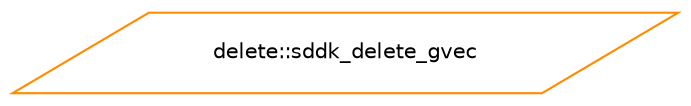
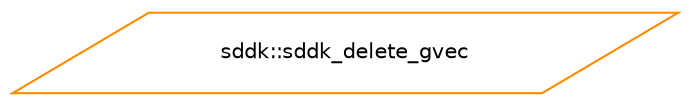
node "delete::sddk_delete_gvec": label "delete::sddk_delete_gvec" -> "sddk::sddk_delete_gvec"
